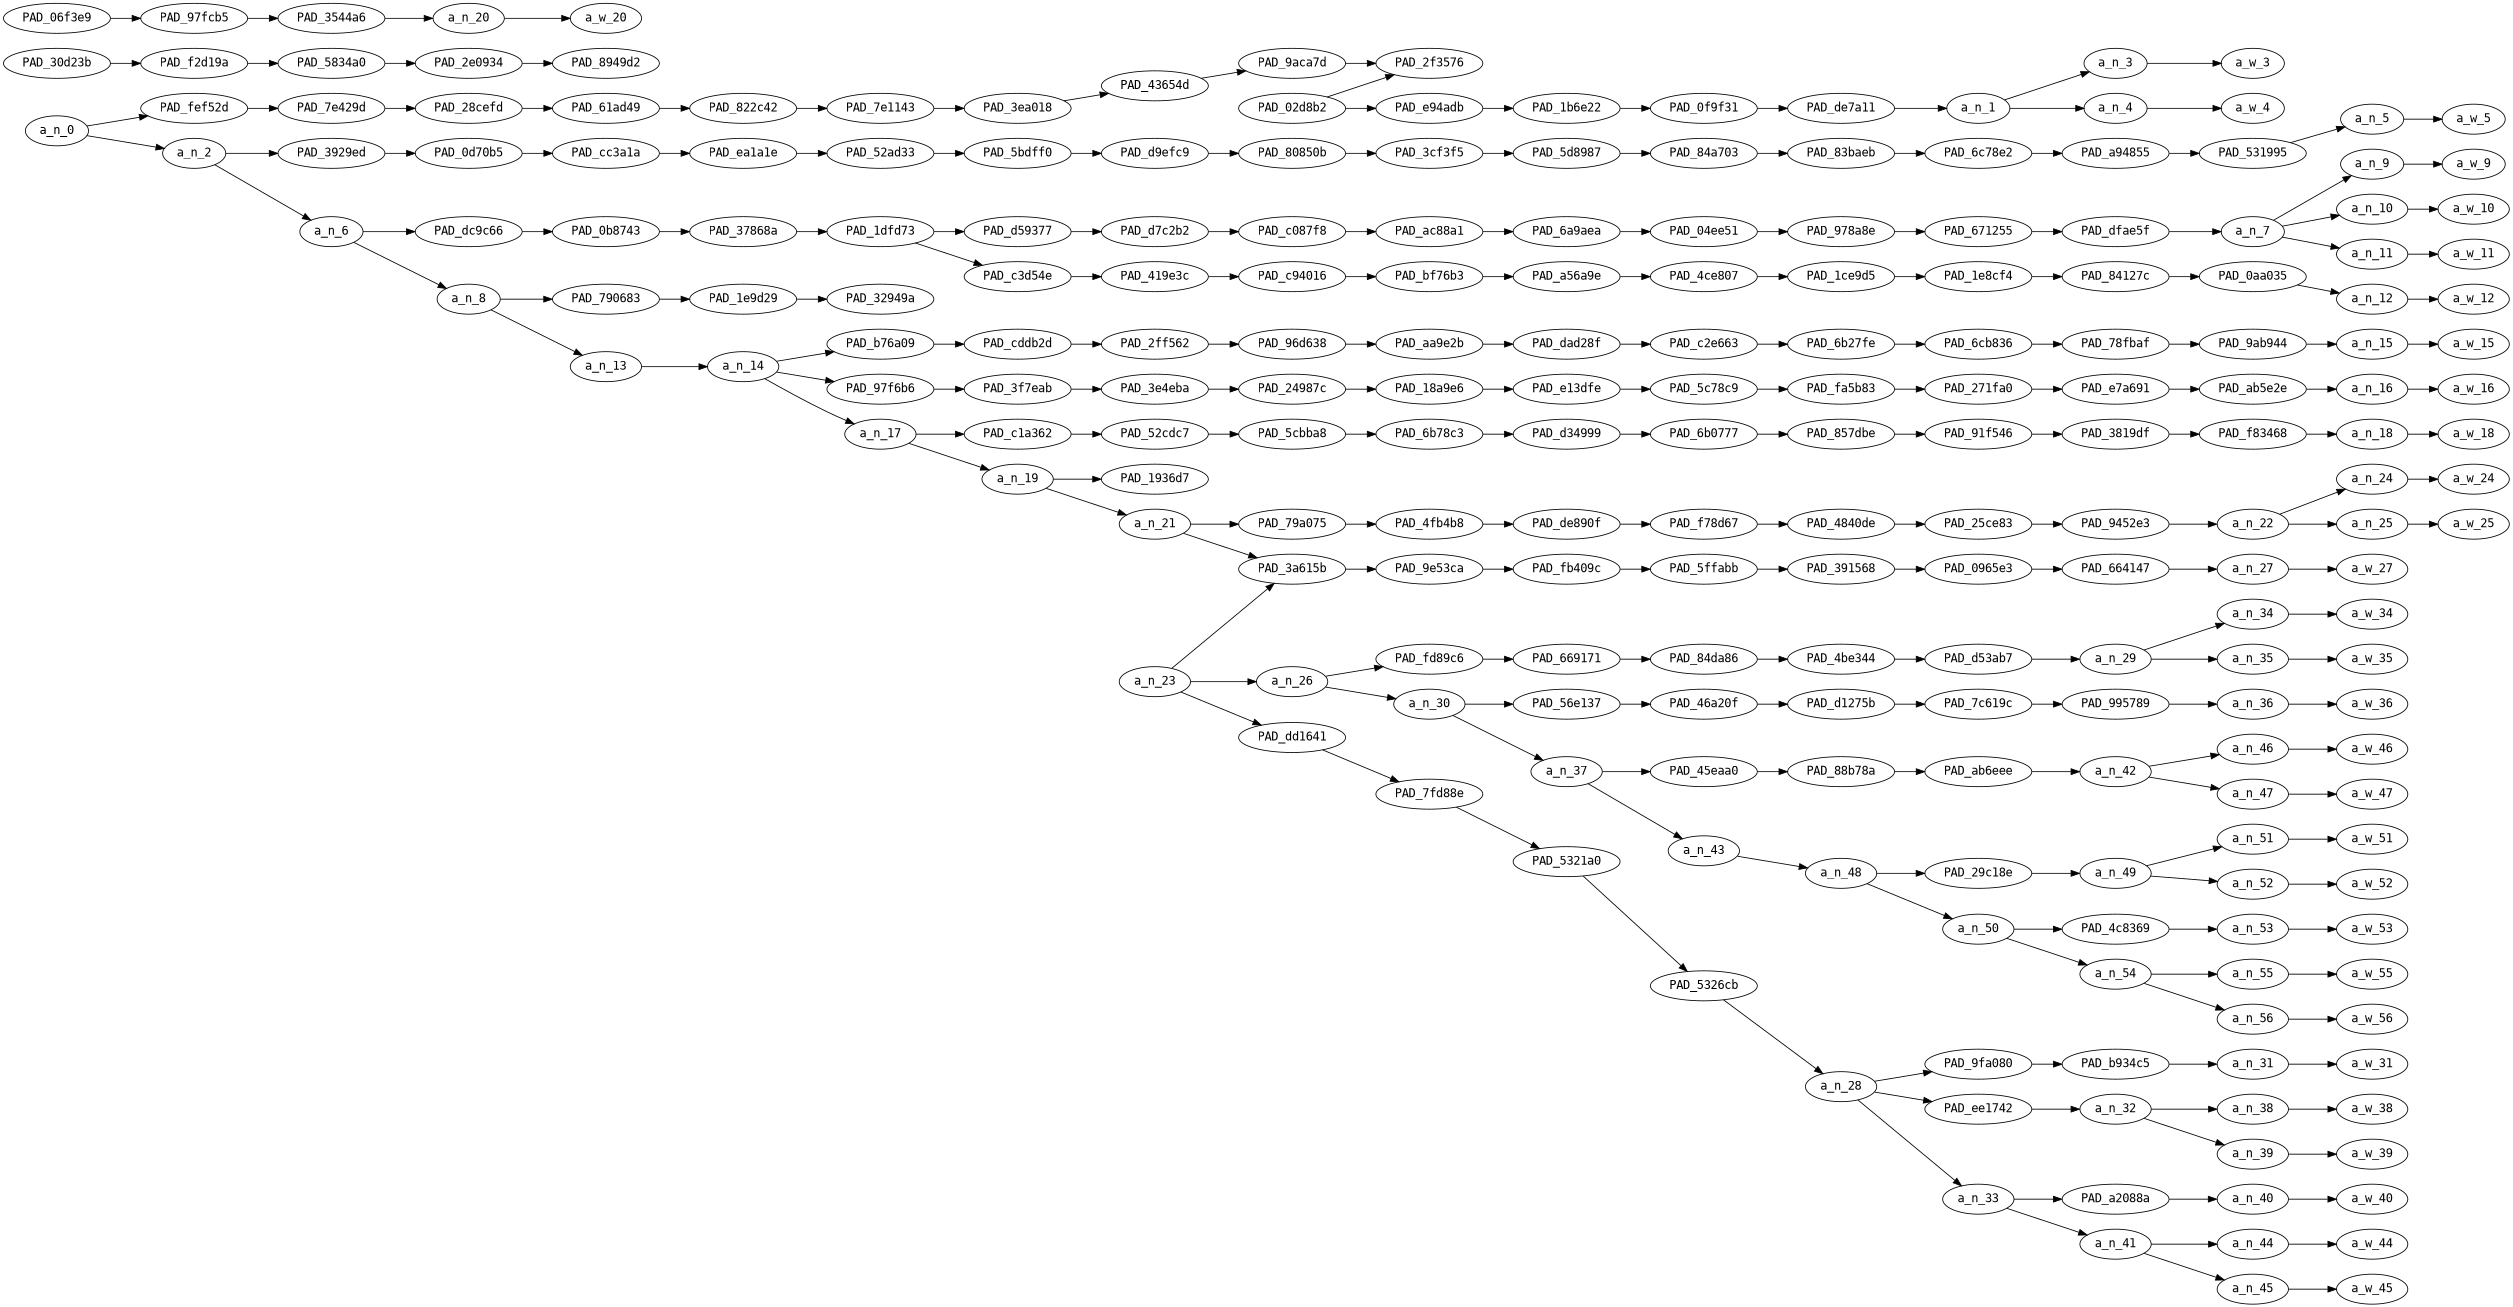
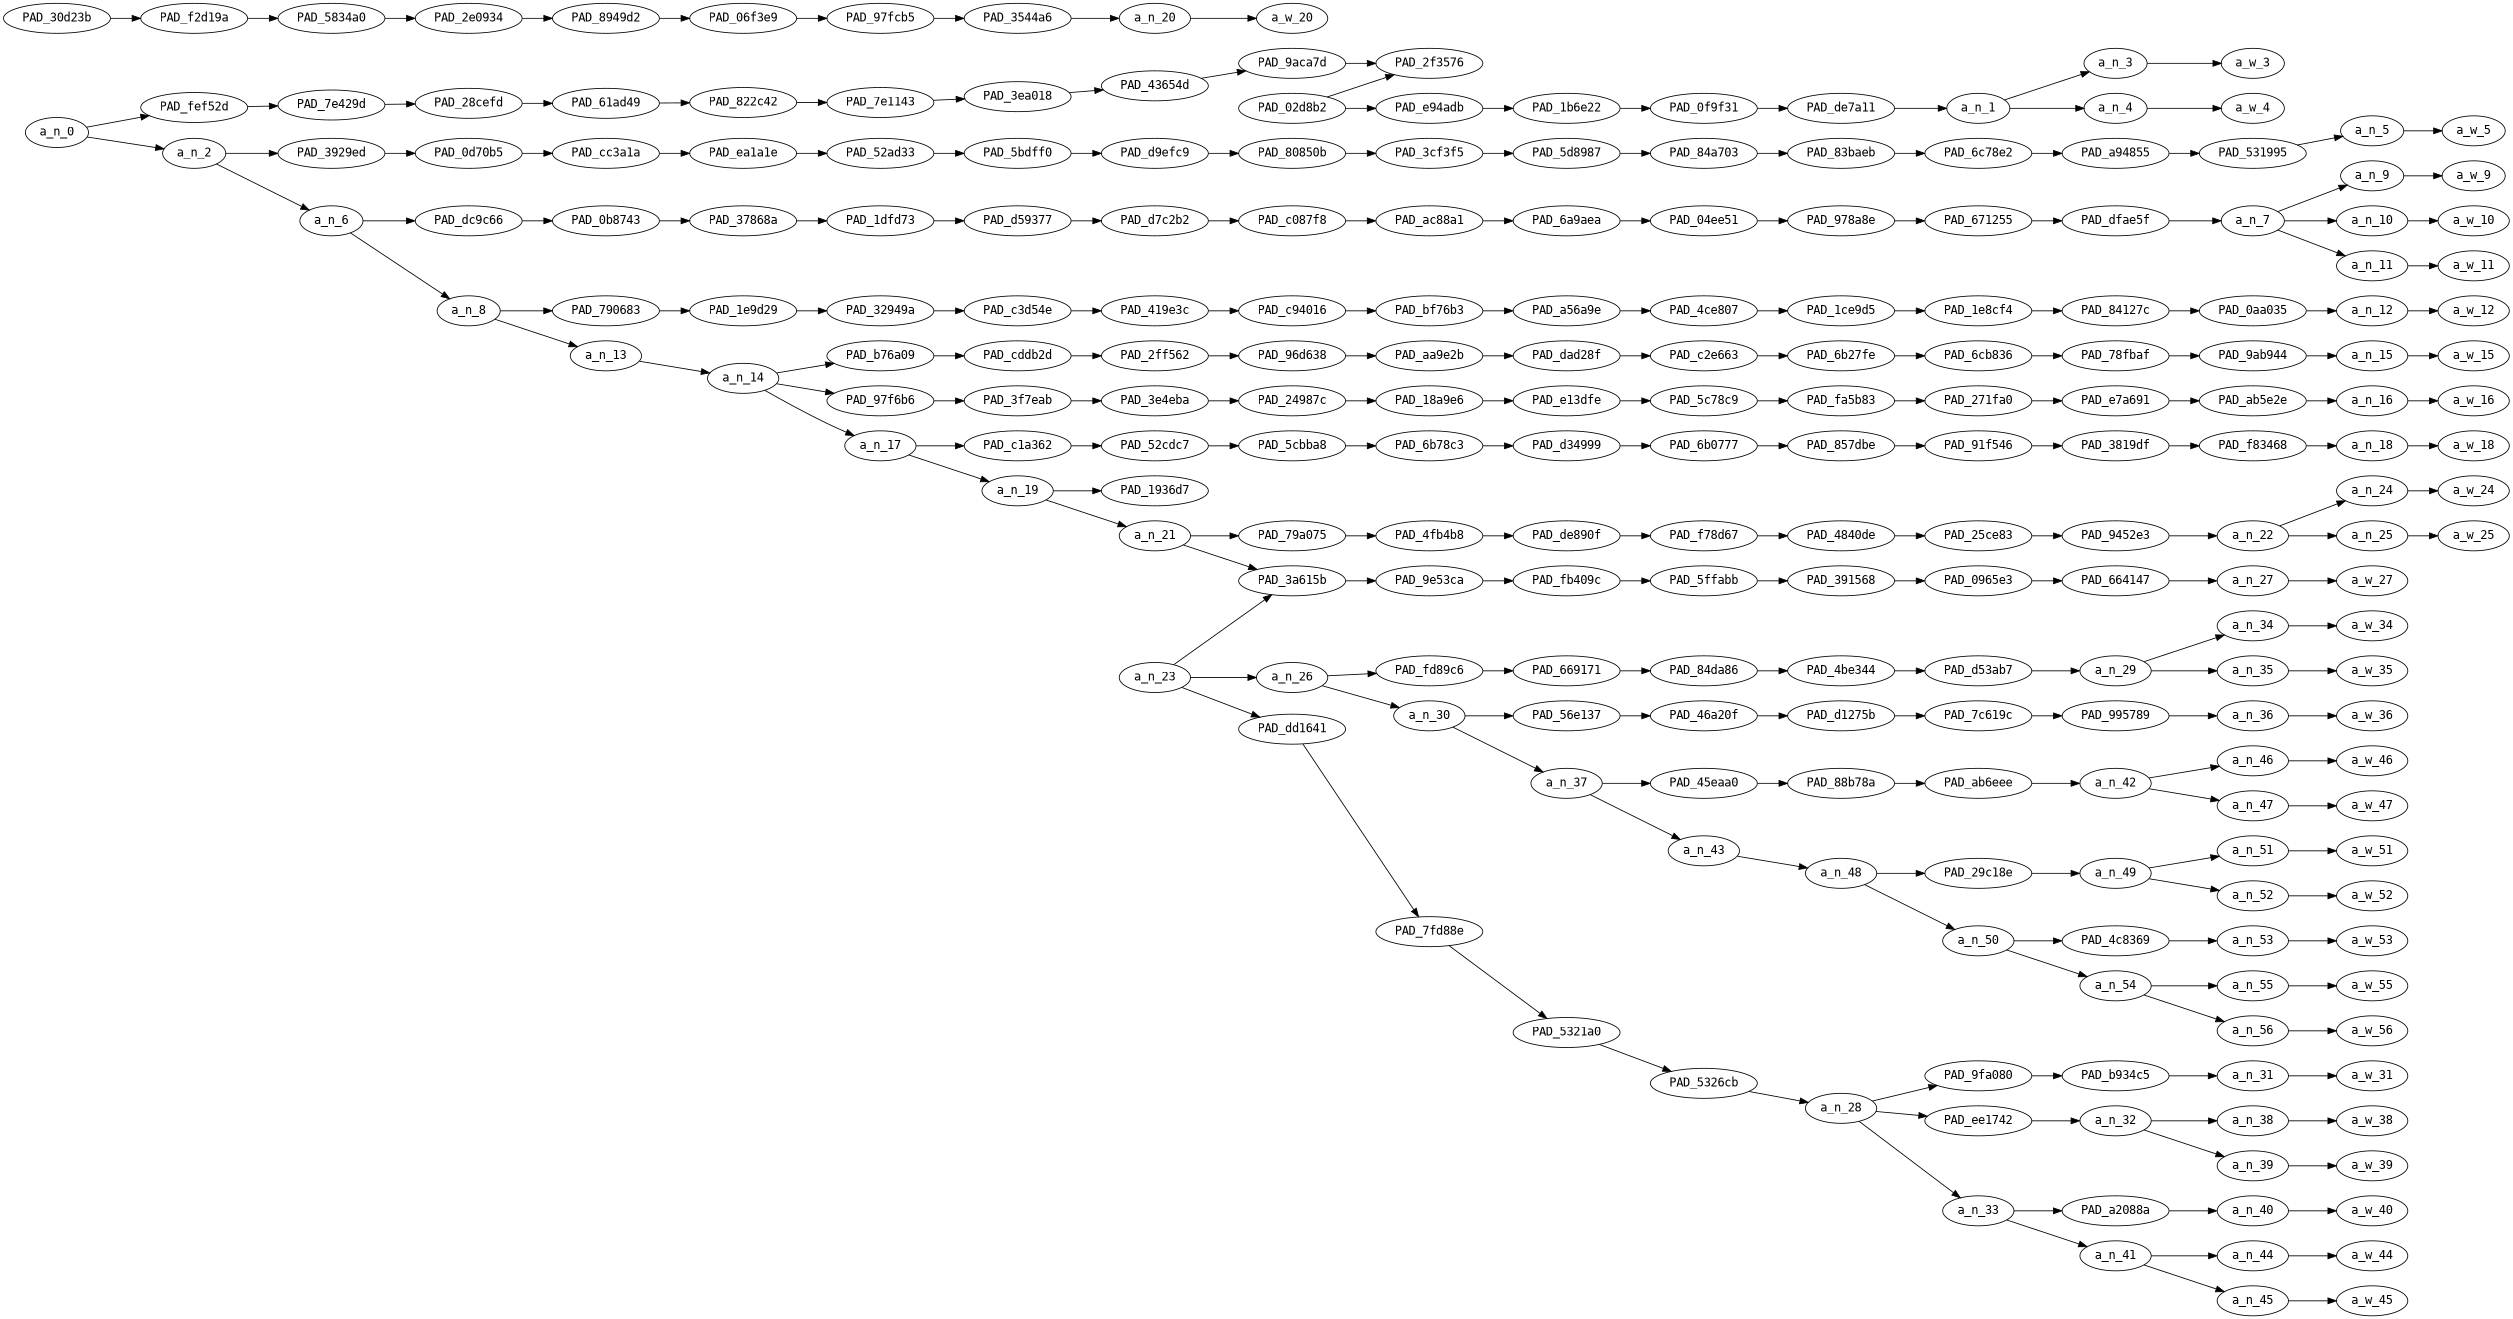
edge "PAD_8949d2" -> "PAD_06f3e9": added
edge "PAD_1dfd73" -> "PAD_c3d54e": now "PAD_32949a" -> "PAD_c3d54e"
